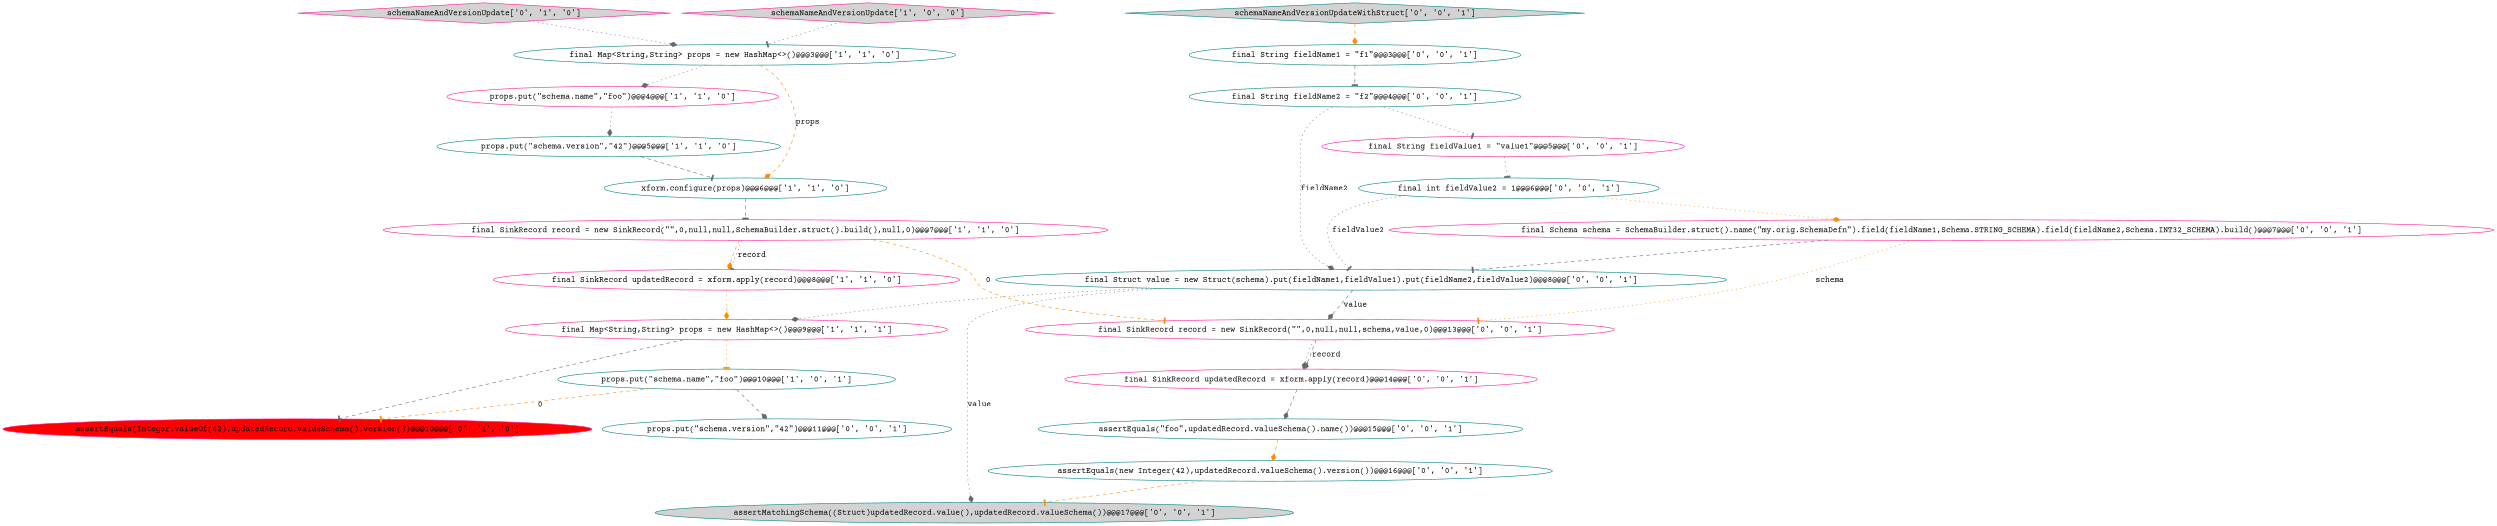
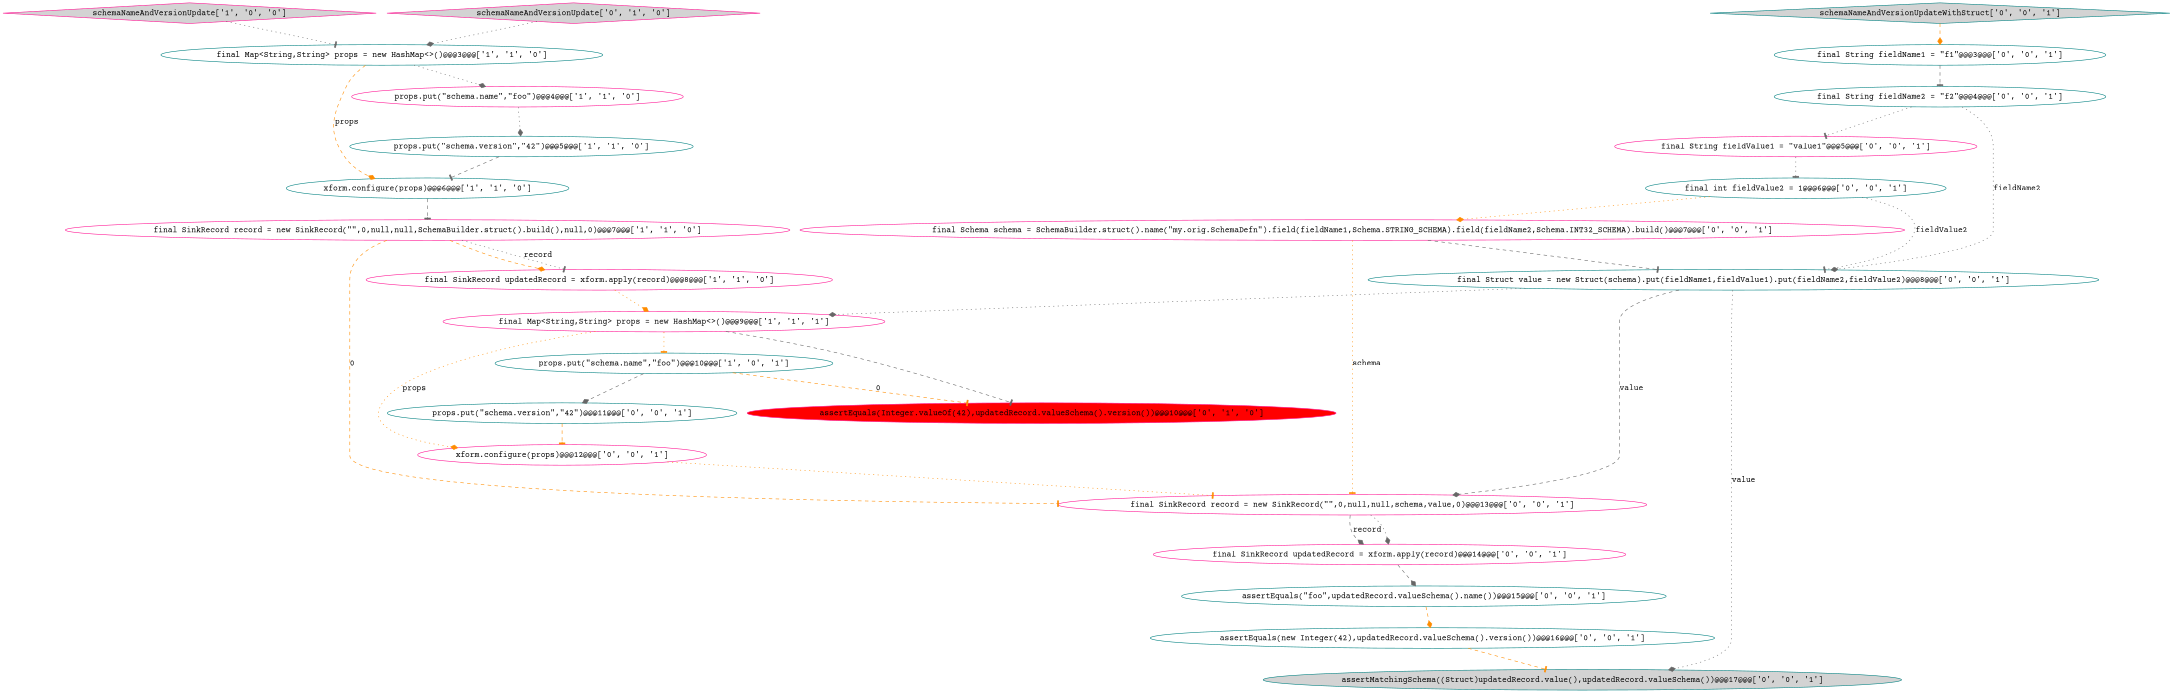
node "xform.configure(props)@@@12@@@['0', '0', '1']": added
